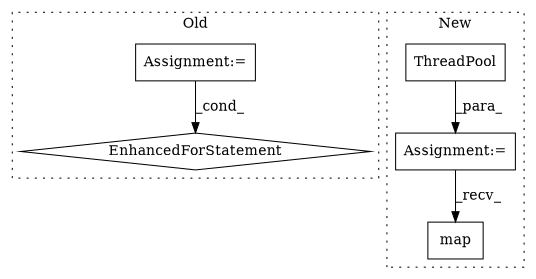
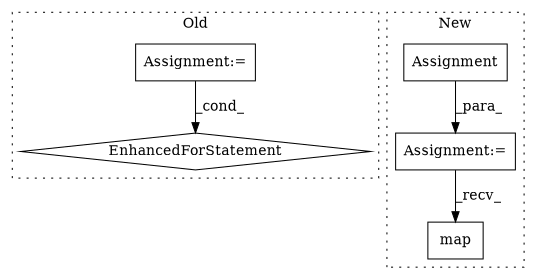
node "ThreadPool": label "ThreadPool" -> "Assignment"
